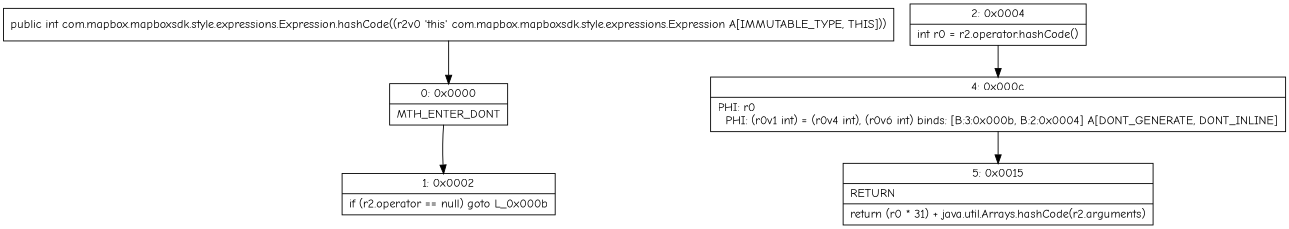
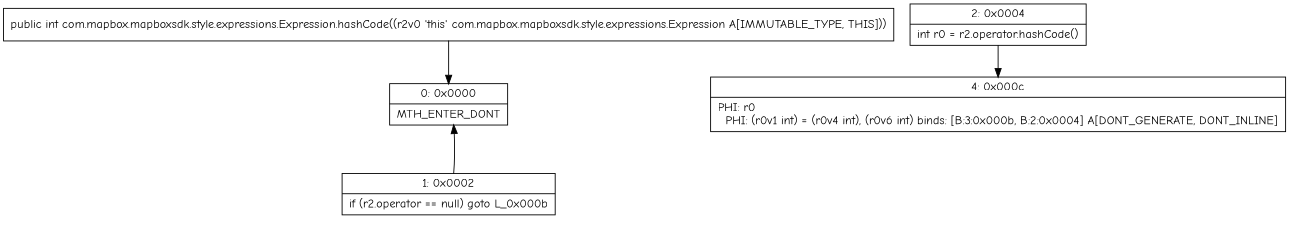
edge "0: 0x0000" -> "1: 0x0002": reversed
node "5: 0x0015": removed
